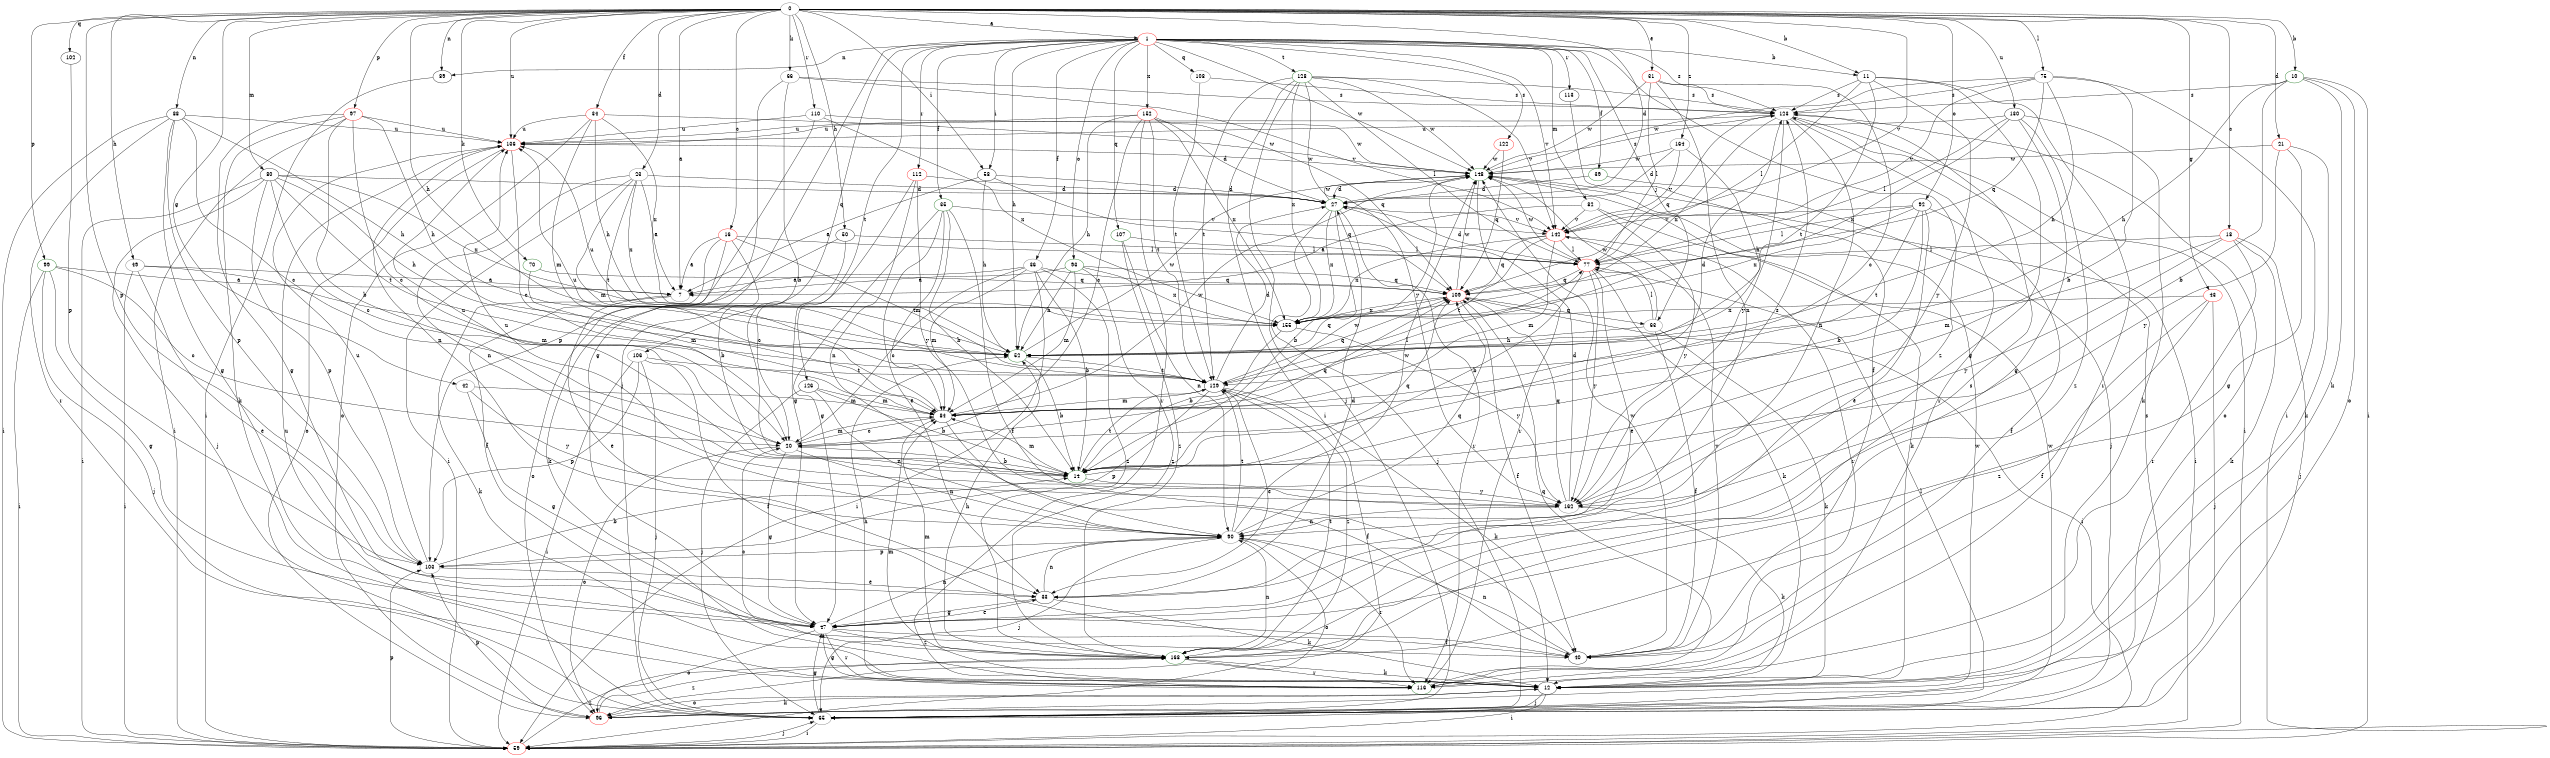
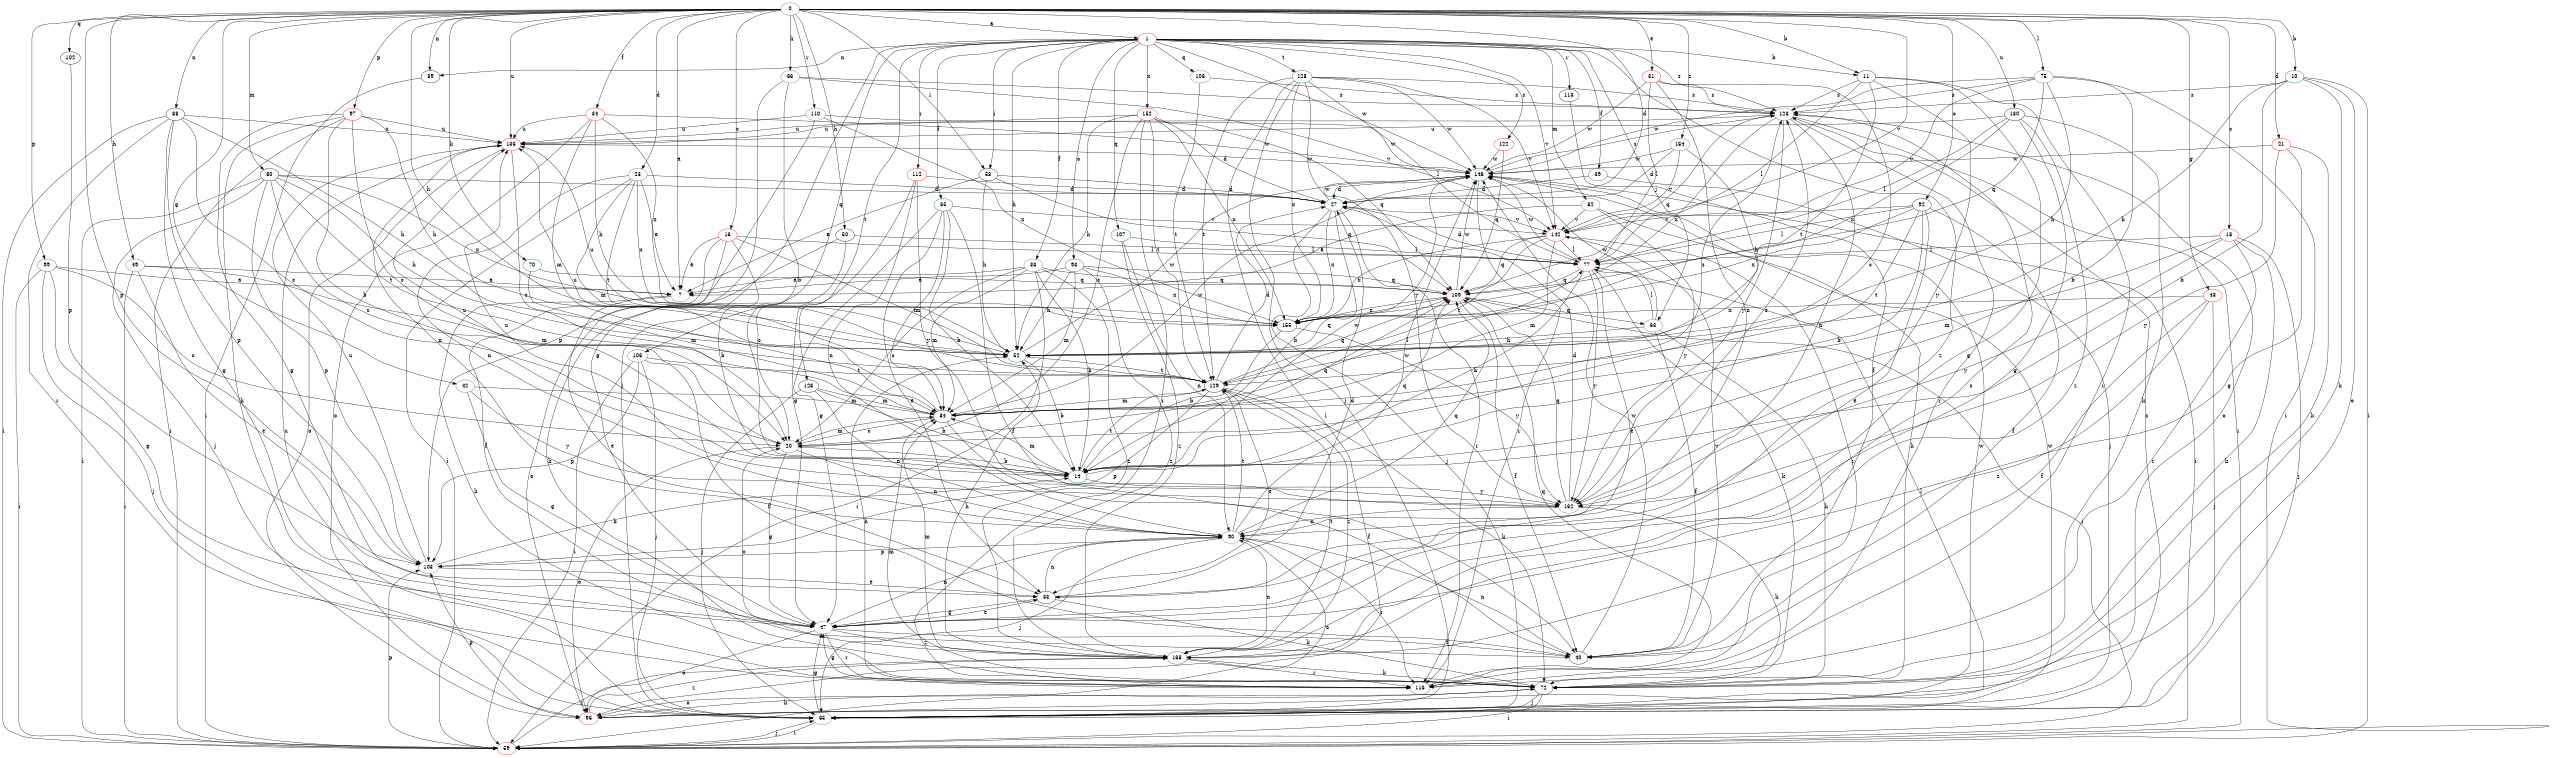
edge "84" -> "123": label "d" -> "s"
node "12": label "12" -> "72"
